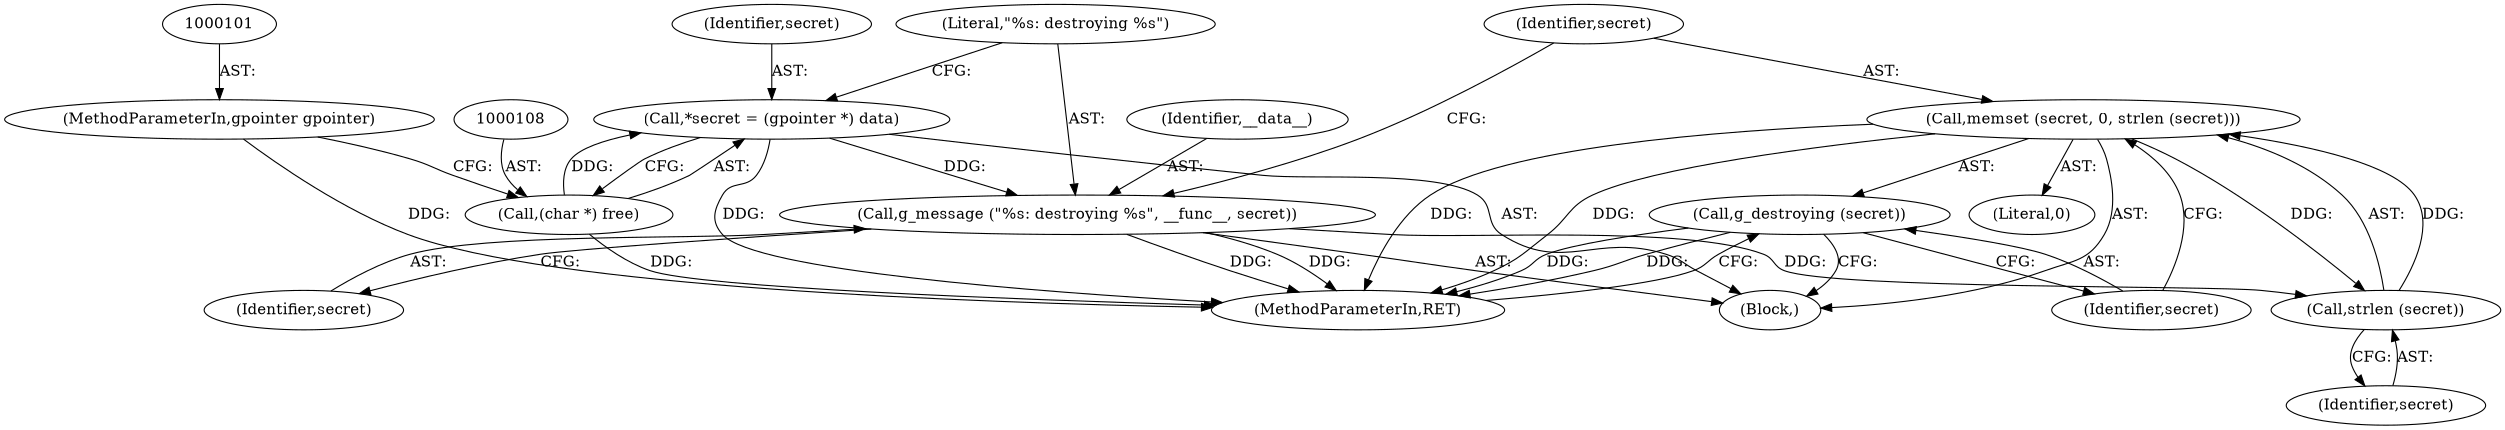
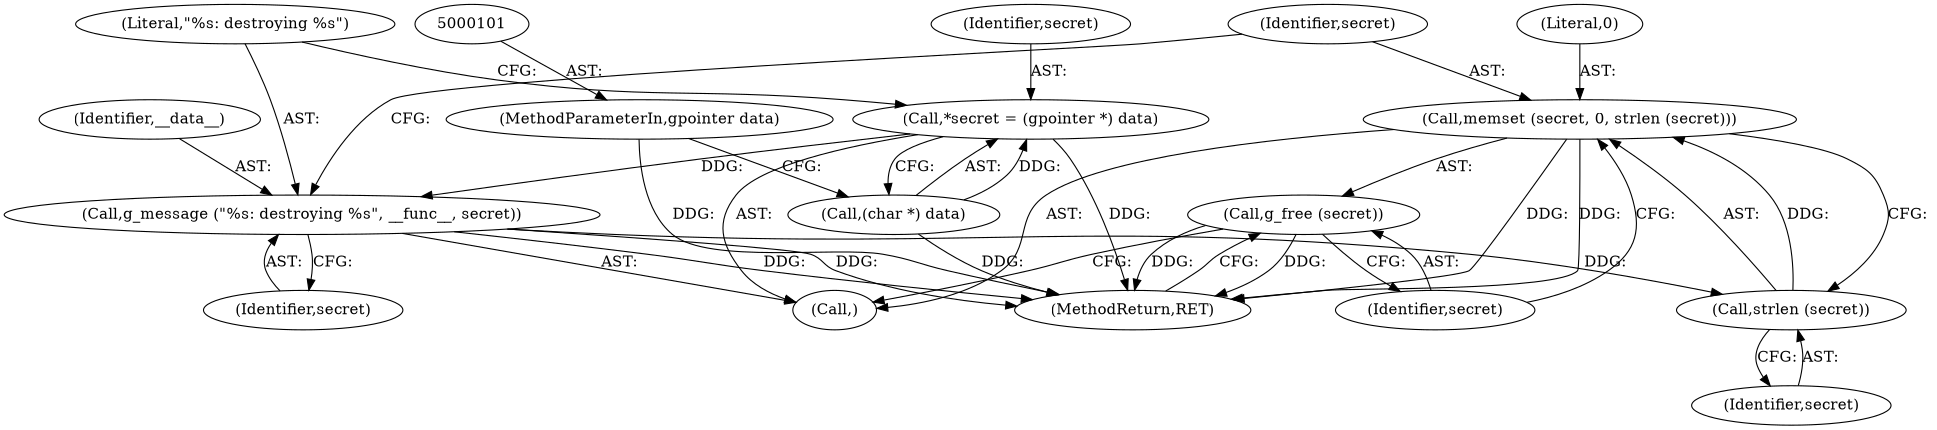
node "1000101": label "1000101" -> "5000101"
node "(MethodParameterIn,gpointer gpointer)": label "(MethodParameterIn,gpointer gpointer)" -> "(MethodParameterIn,gpointer data)"
node "1000108": removed
edge "(Call,memset (secret, 0, strlen (secret)))" -> "(Literal,0)": reversed
node "(Call,(char *) free)": label "(Call,(char *) free)" -> "(Call,(char *) data)"
node "(Call,g_destroying (secret))": label "(Call,g_destroying (secret))" -> "(Call,g_free (secret))"
edge "(Call,memset (secret, 0, strlen (secret)))" -> "(Call,strlen (secret))": label "DDG: " -> "CFG: "
node "(MethodParameterIn,RET)": label "(MethodParameterIn,RET)" -> "(MethodReturn,RET)"
node "(Block,)": label "(Block,)" -> "(Call,)"
